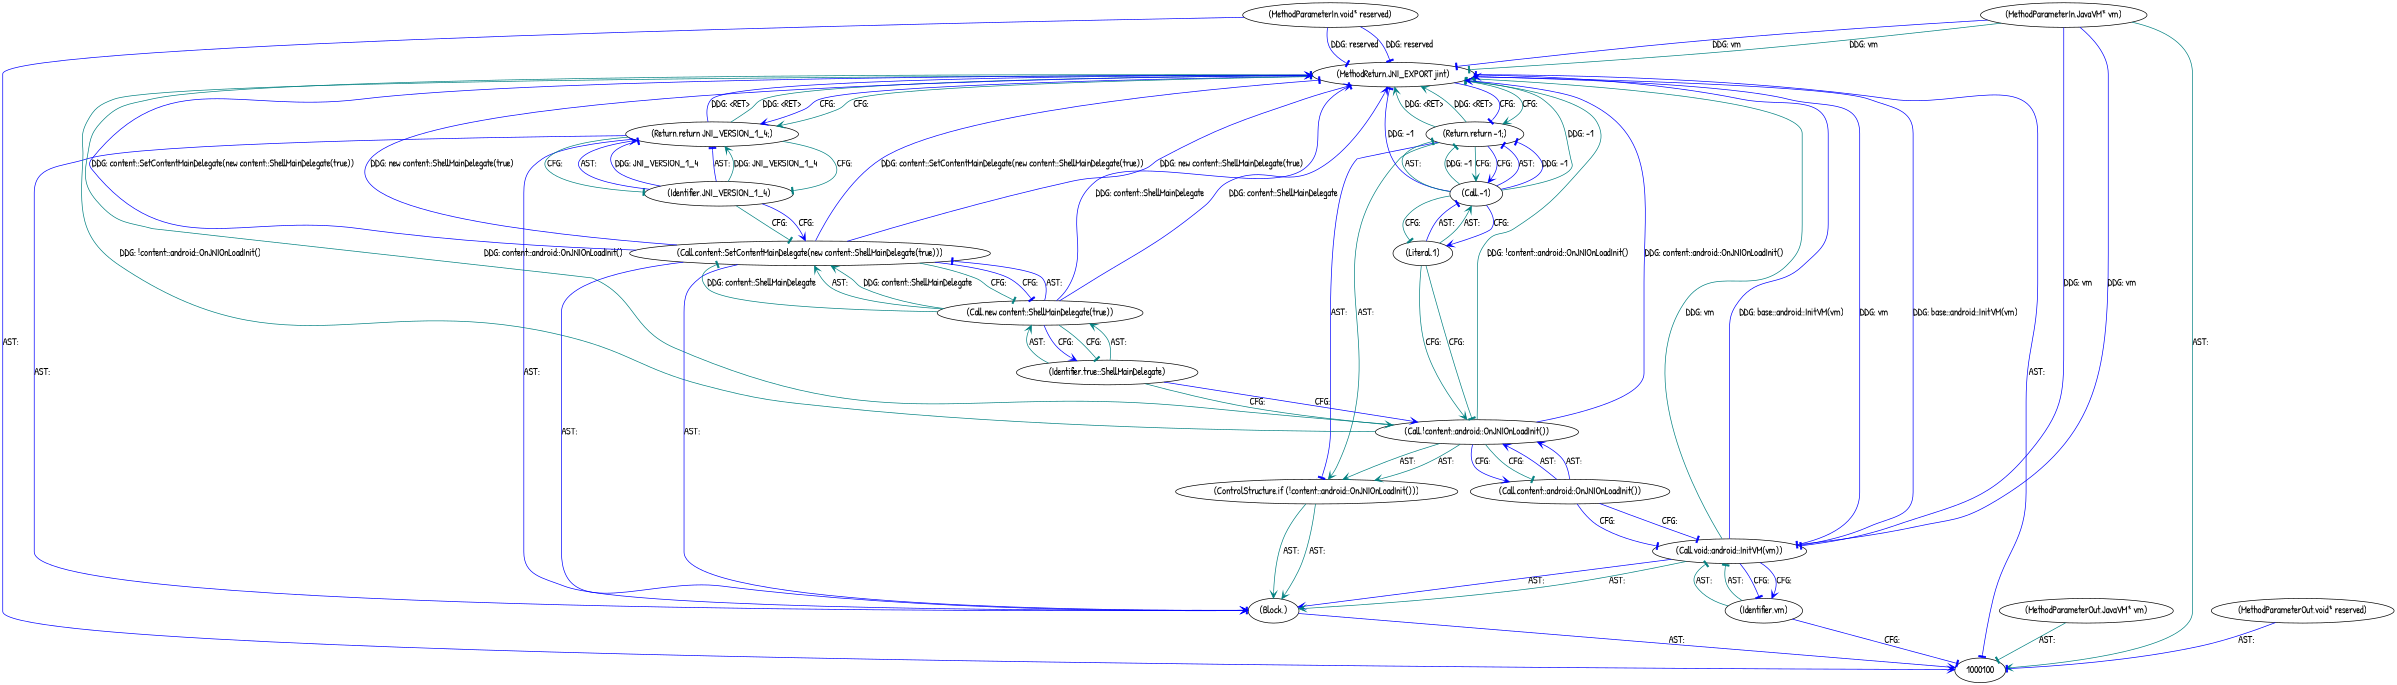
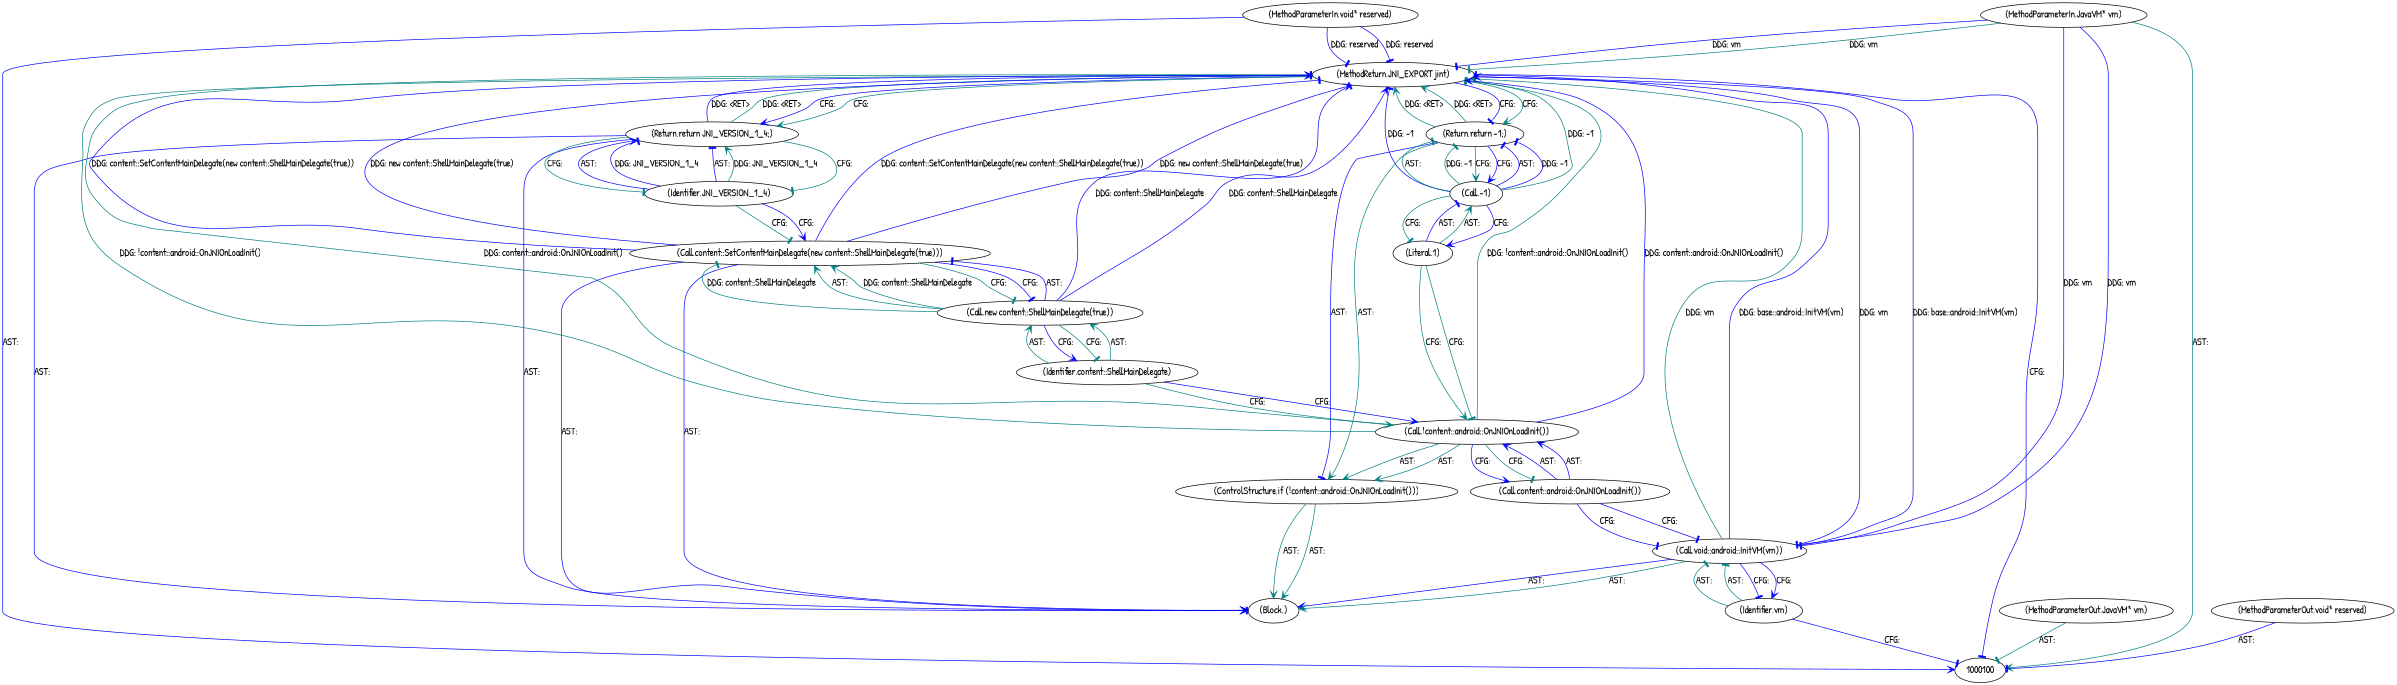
node "(Identifier,true::ShellMainDelegate)": label "(Identifier,true::ShellMainDelegate)" -> "(Identifier,content::ShellMainDelegate)"
edge "(MethodReturn,JNI_EXPORT jint)" -> "1000100": label "AST: " -> "CFG: "
edge "(Block,)" -> "1000100": removed, label "AST:"
